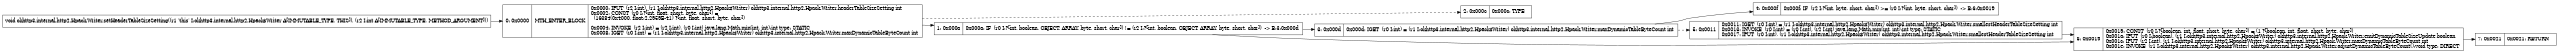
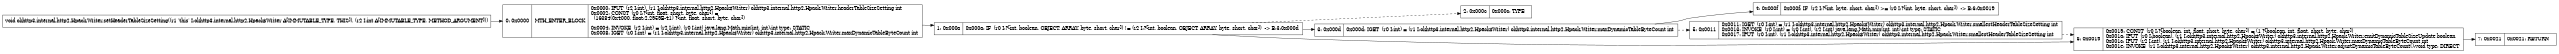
edge "0: 0x0000" -> "2: 0x000c": now "1: 0x000a" -> "2: 0x000c"
edge "5: 0x0011" -> "6: 0x0019": style solid -> dashed
